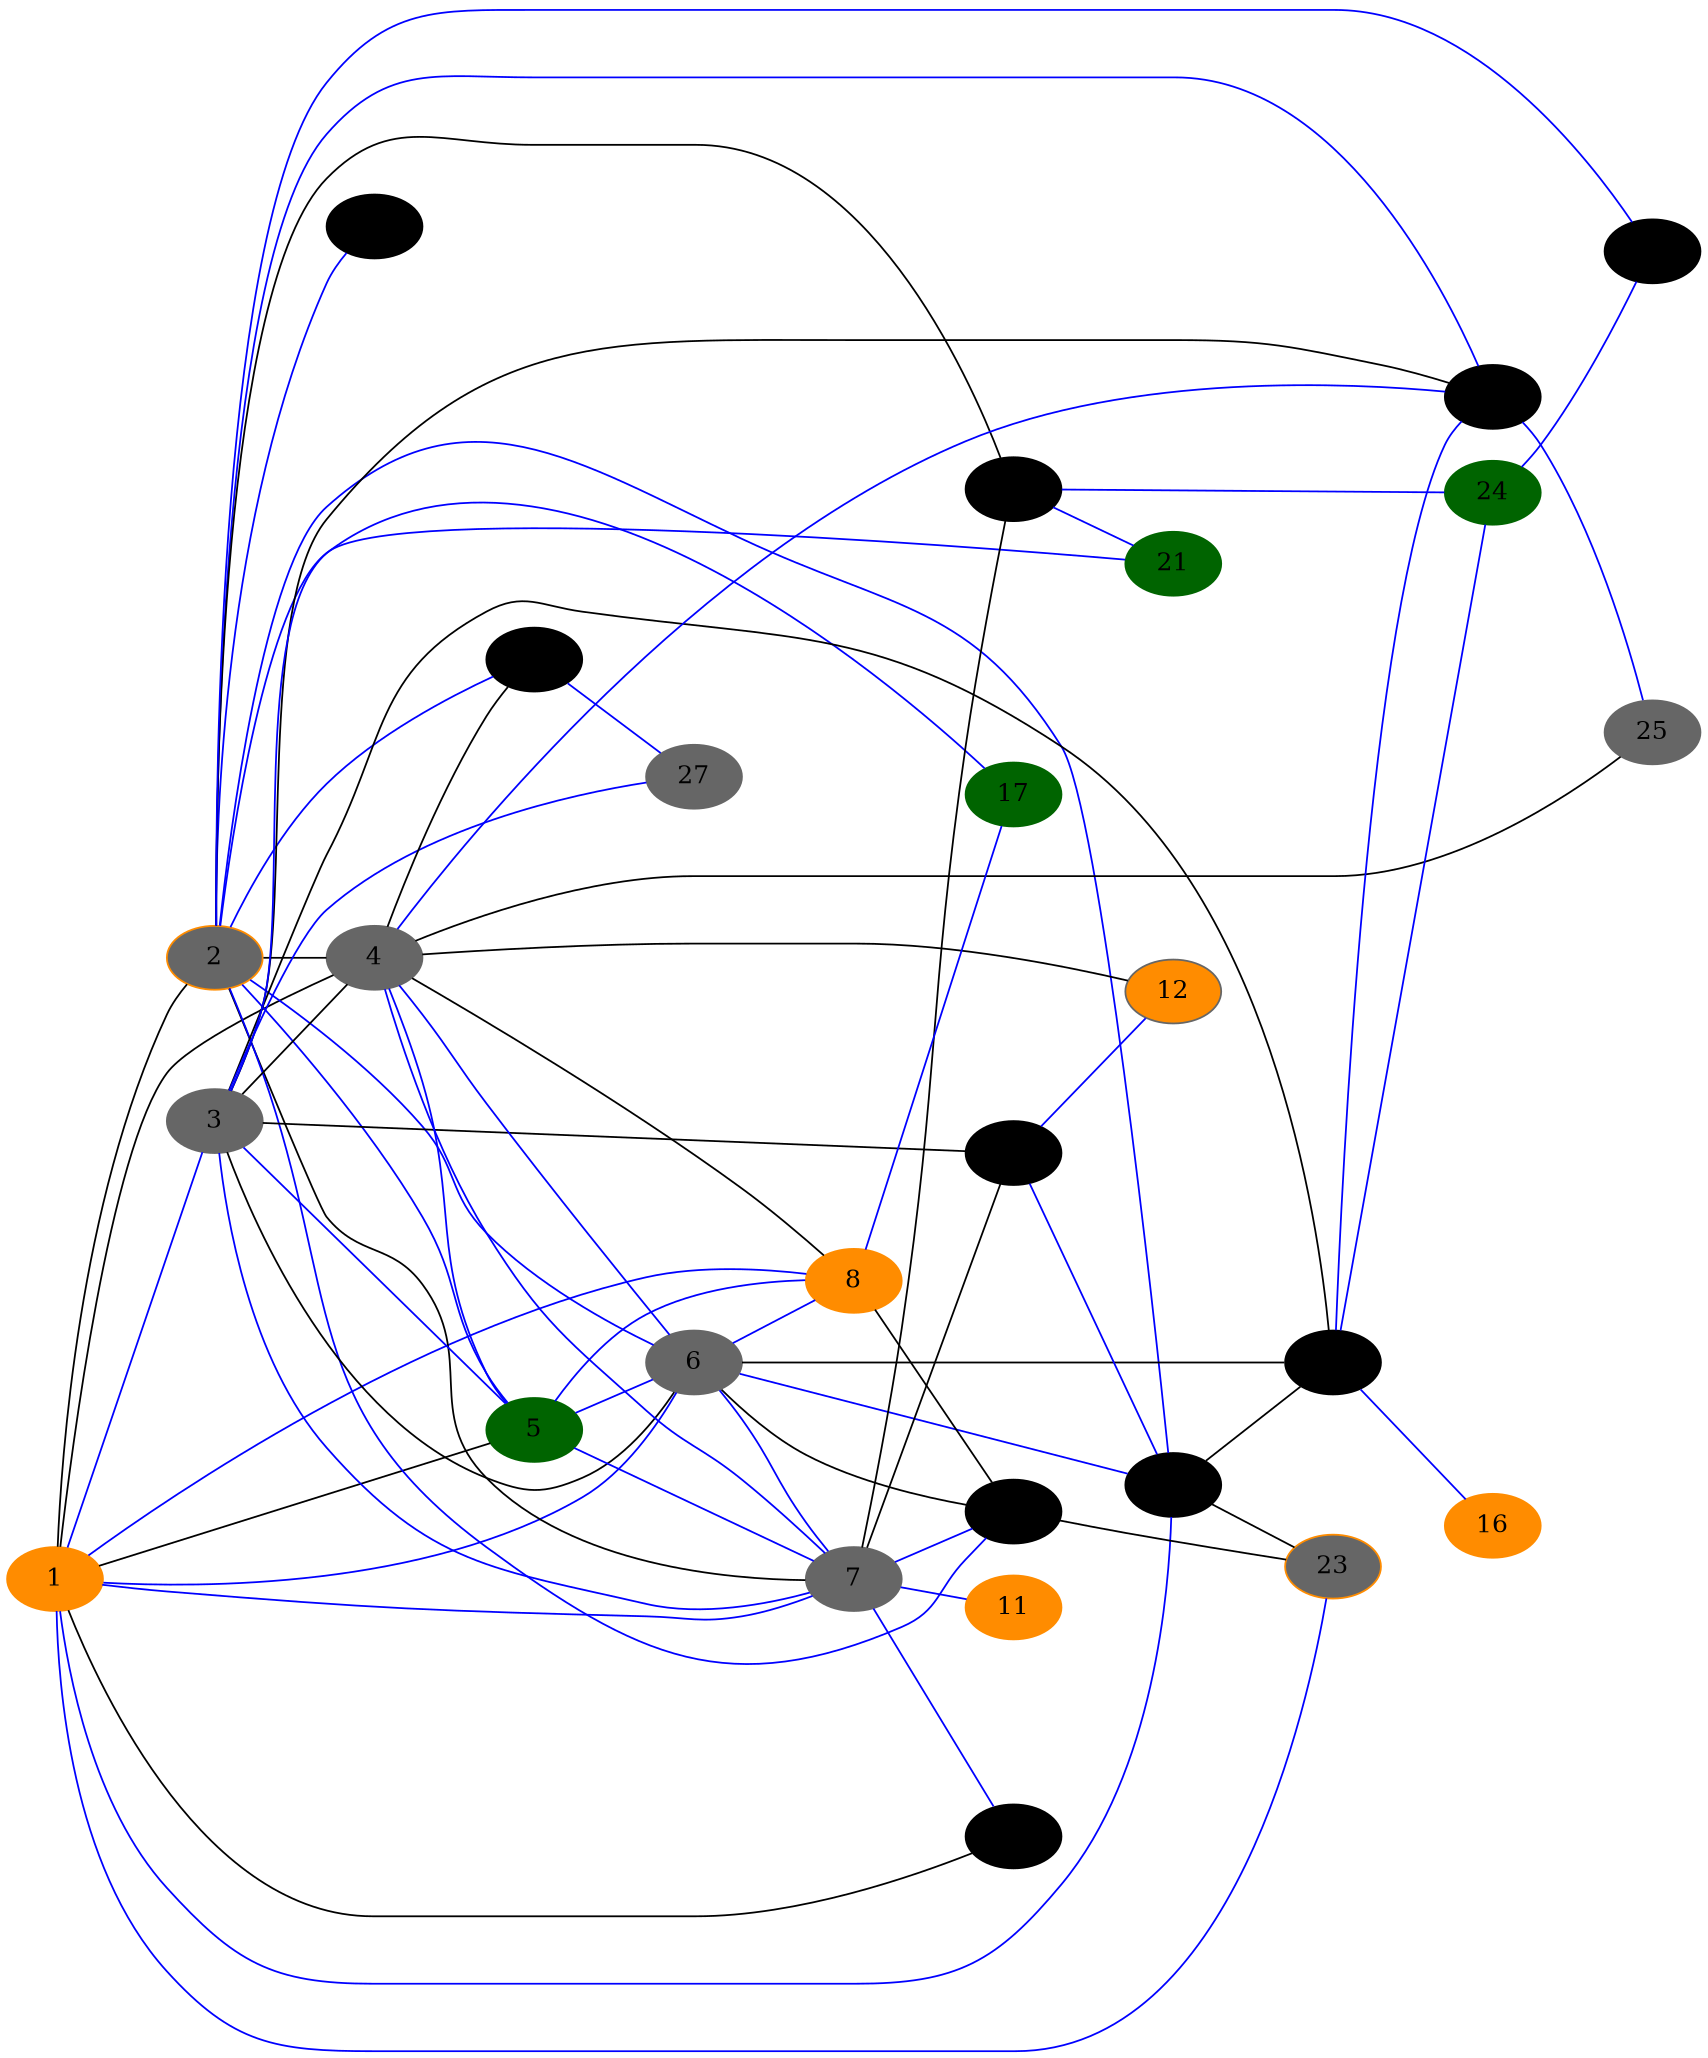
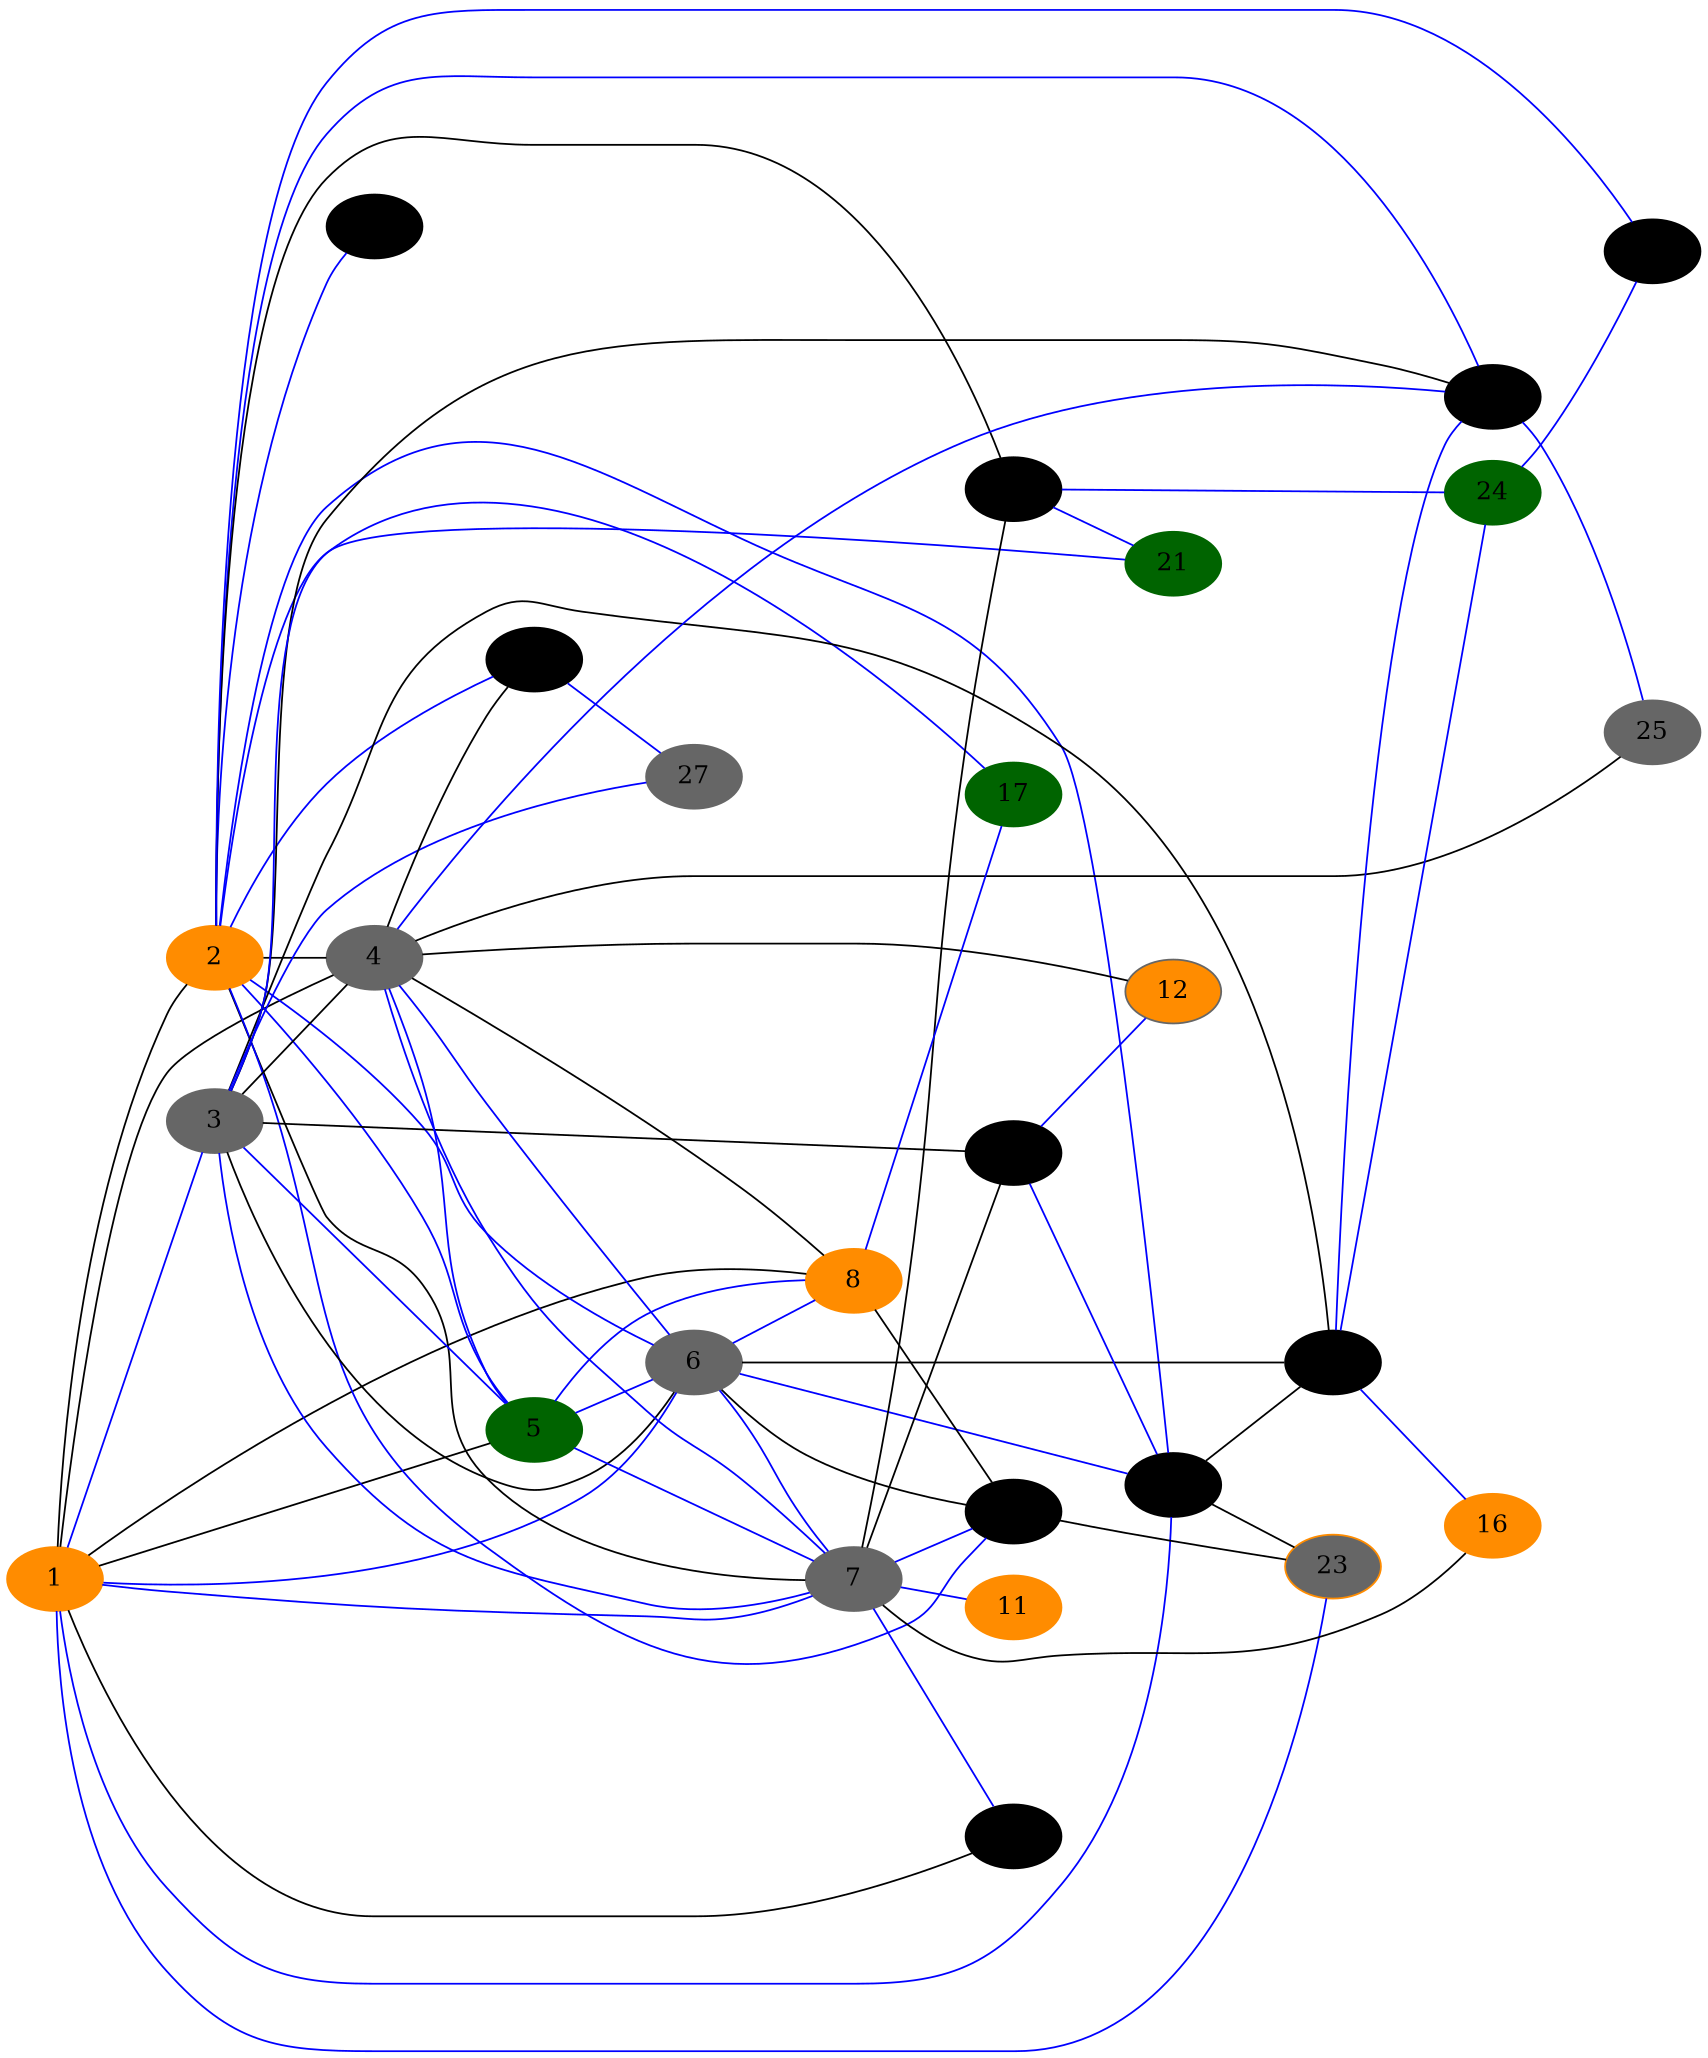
node "2": fillcolor gray40 -> darkorange
edge "8" -- "1": color blue -> black
edge "16" -- "7": added
